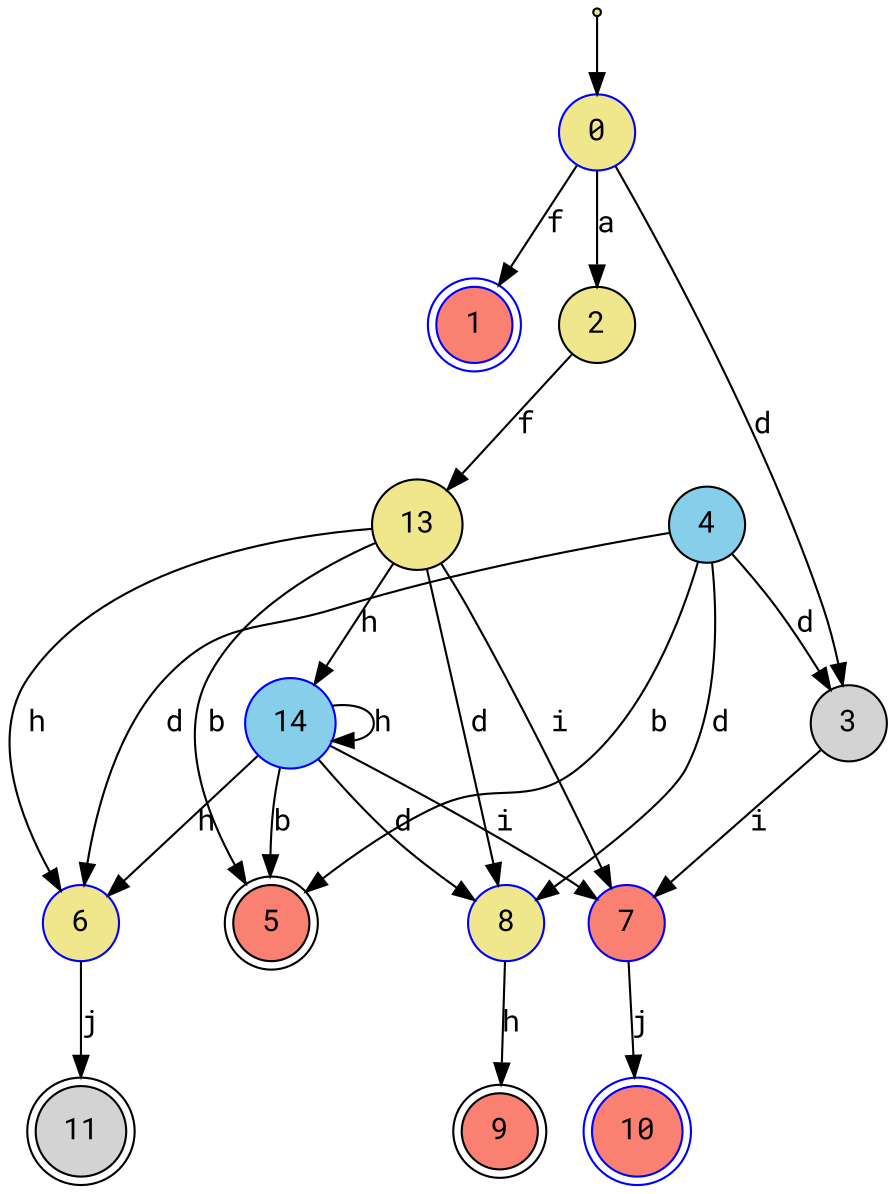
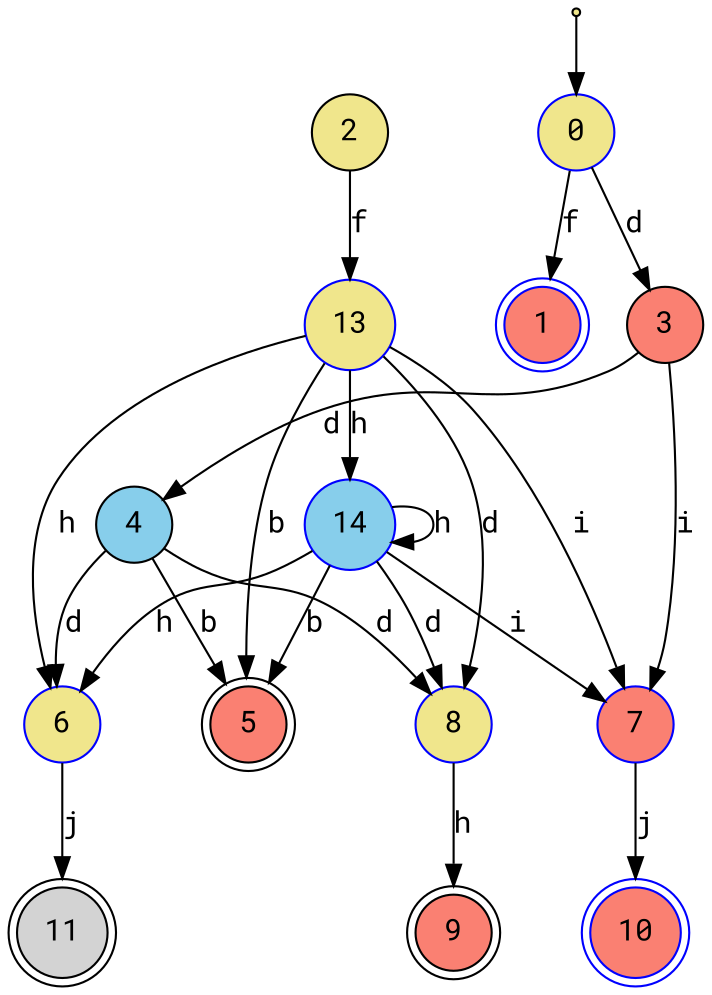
edge "0" -> "2": removed, label "a"
node "13": color black -> blue
edge "4" -> "3": reversed
node "3": fillcolor lightgrey -> salmon
